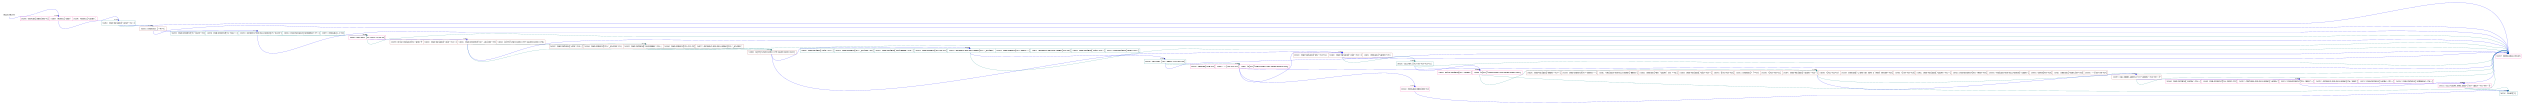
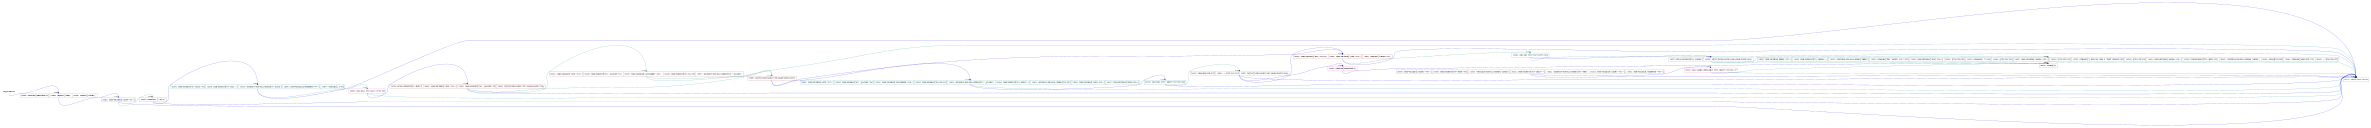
node "54347: call-Ember.assert [v17,'assert',v18,v27,-]*": removed
